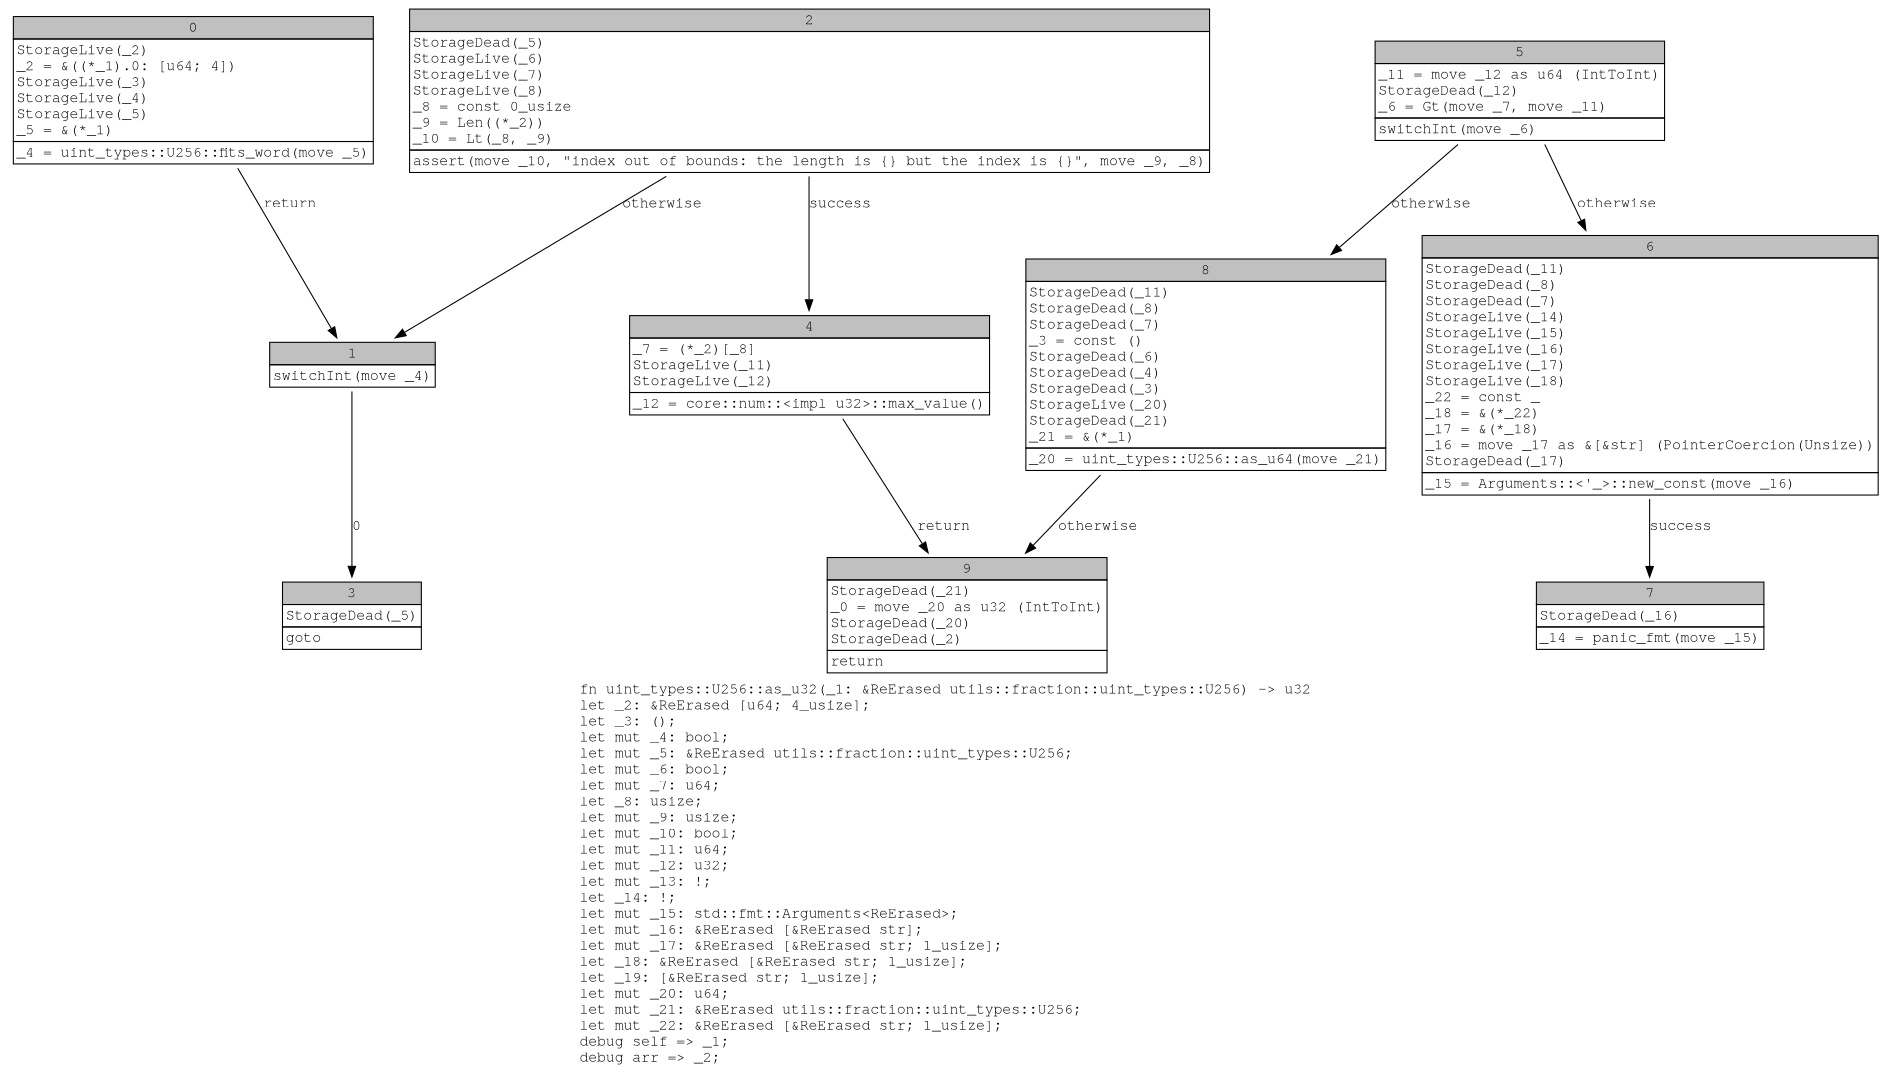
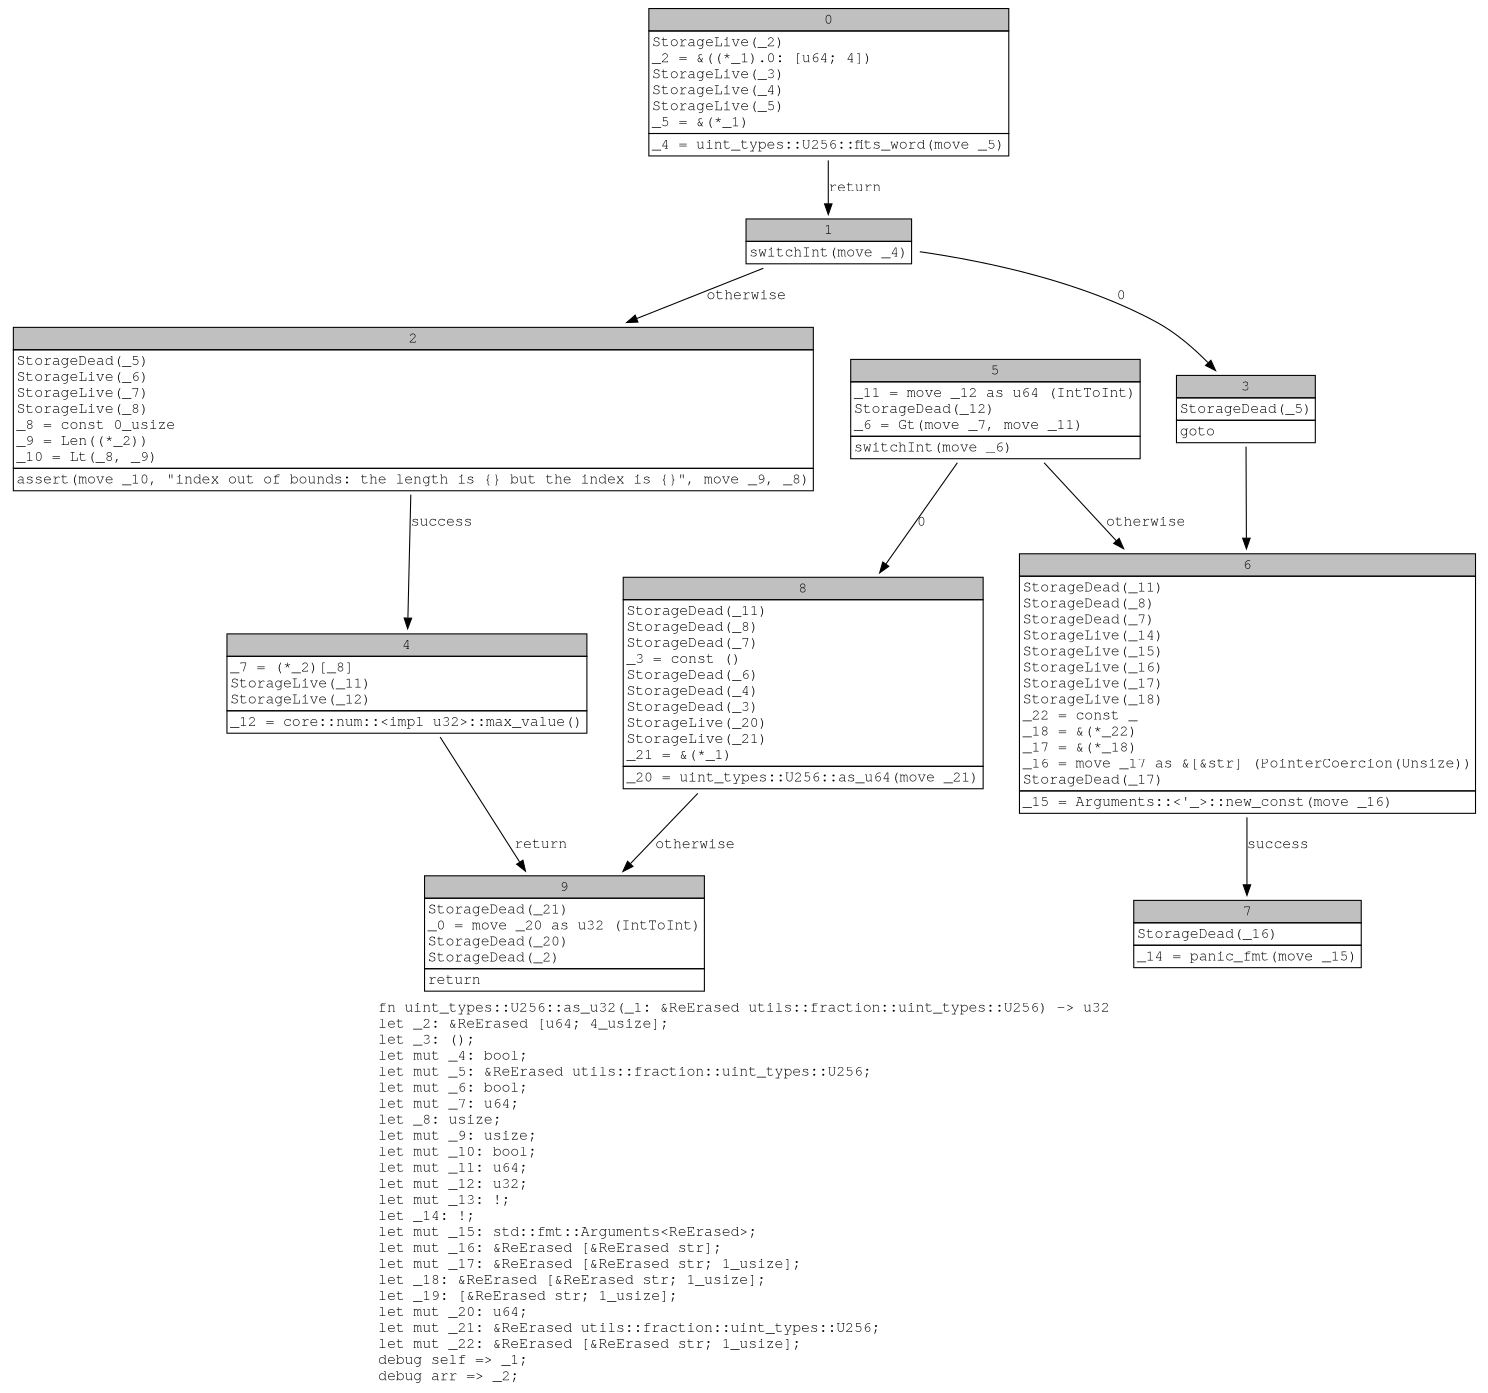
edge "5" -> "8": label "otherwise" -> "0"
edge "2" -> "1": reversed
node "8": text "StorageDead(_21)" -> "StorageLive(_21)"
edge "3" -> "6": added
